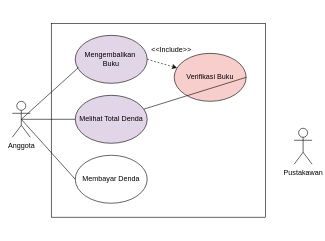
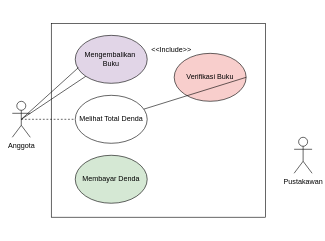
edge "Mengembalikan Buku" -> "Verifikasi Buku": removed
edge "Anggota" -- "Melihat Total Denda": style solid -> dashed
node "Melihat Total Denda": fillcolor #e1d5e7 -> #ffffff
node "Pustakawan": moved (303, 146) -> (303, 155)
edge "Anggota" -- "Membayar Denda": now "Anggota" -- "Mengembalikan Buku"
node "Membayar Denda": fillcolor #ffffff -> #d5e8d4
